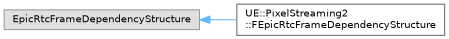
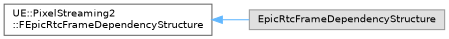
edge "UE::PixelStreaming2 ::FEpicRtcFrameDependencyStructure" -> "EpicRtcFrameDependencyStructure": reversed
